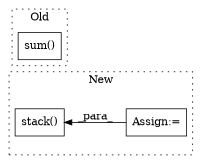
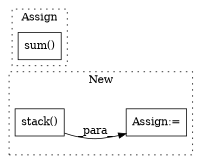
cluster "Old": label "Old" -> "Assign"
edge "Assign:=" -> "stack()": reversed
